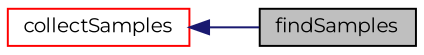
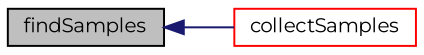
edge "findSamples" -> "collectSamples": reversed
